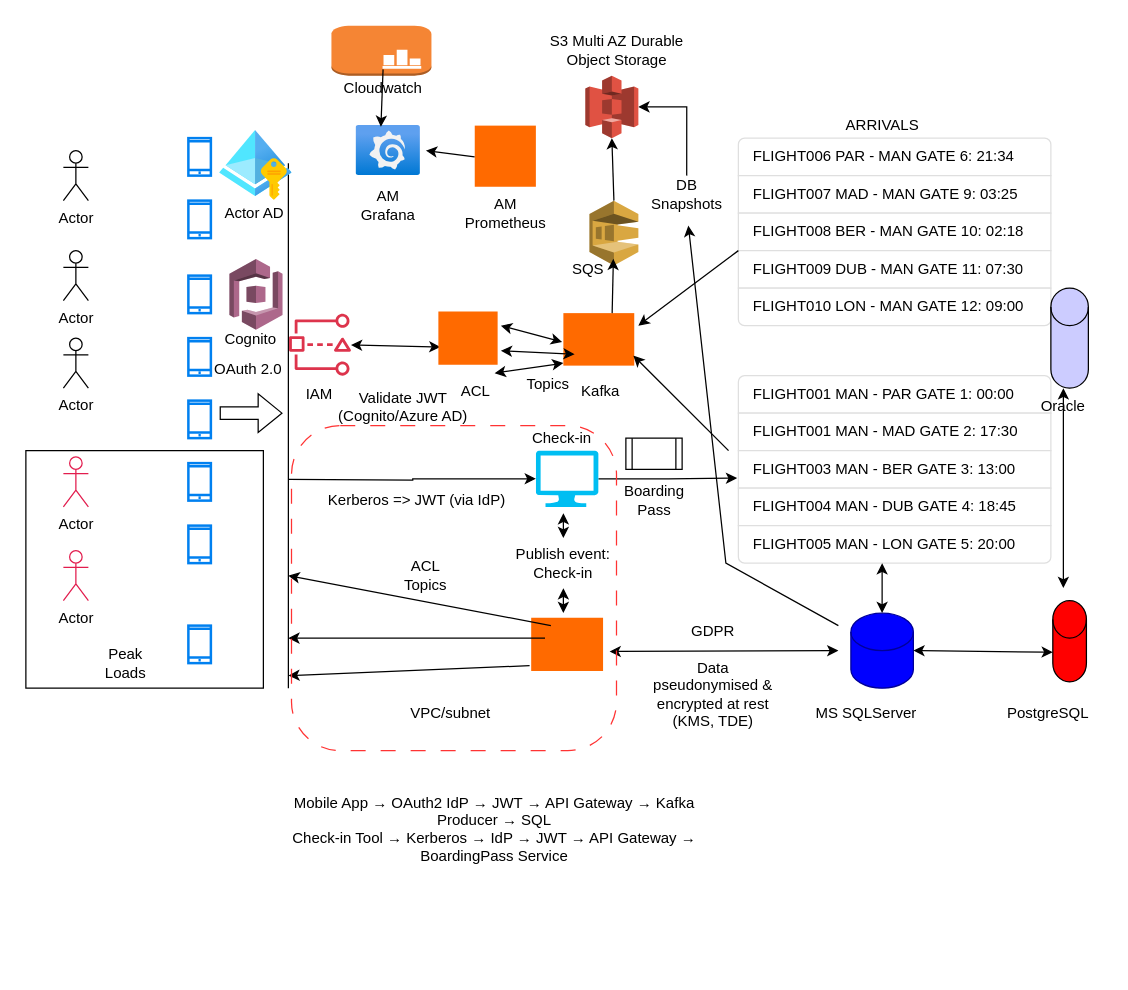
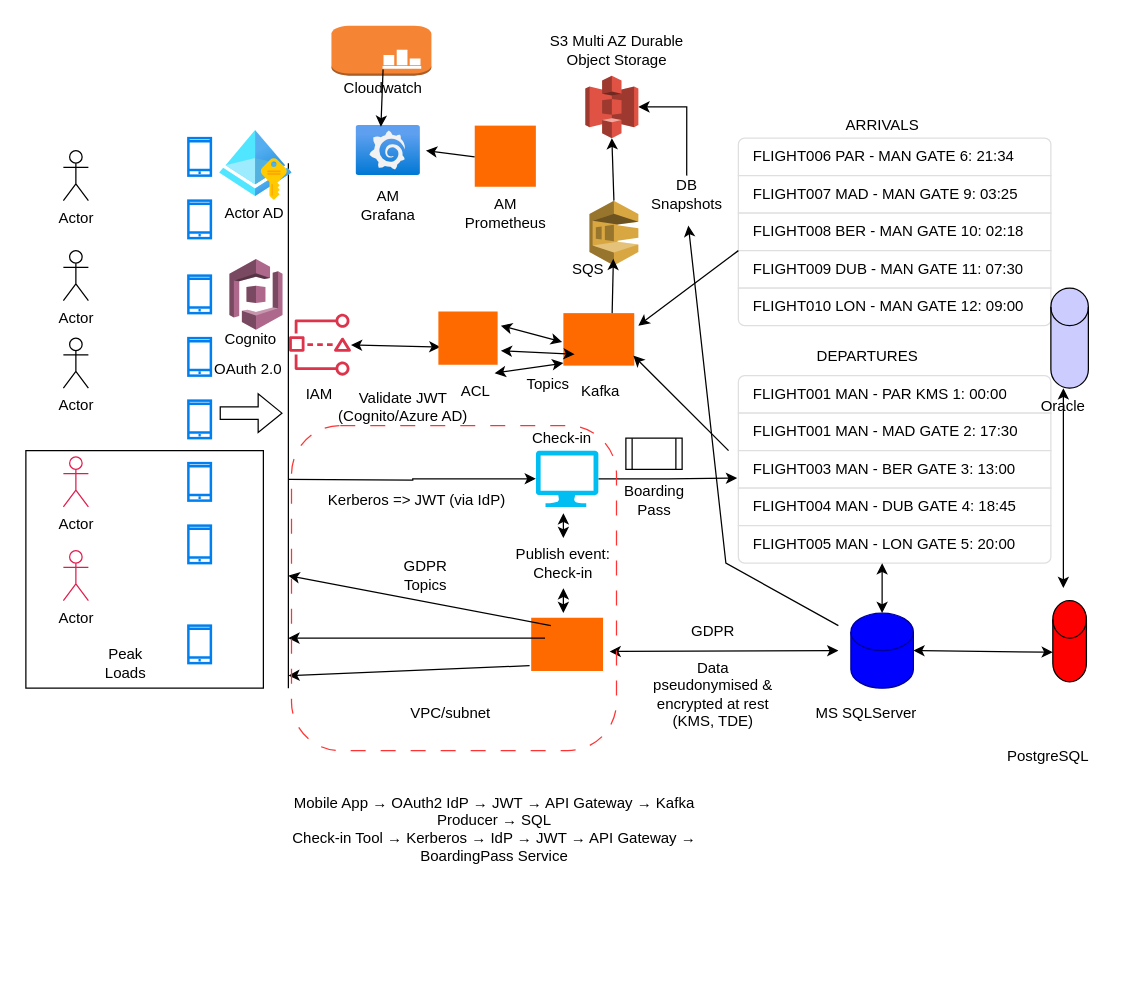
node "DEPARTURES": added
node "FLIGHT001 MAN - PAR GATE 1: 00:00": label "FLIGHT001 MAN - PAR GATE 1: 00:00" -> "FLIGHT001 MAN - PAR KMS 1: 00:00"
node "ACL Topics": label "ACL Topics" -> "GDPR Topics"
node "PostgreSQL": moved (1049, 713) -> (1049, 757)
